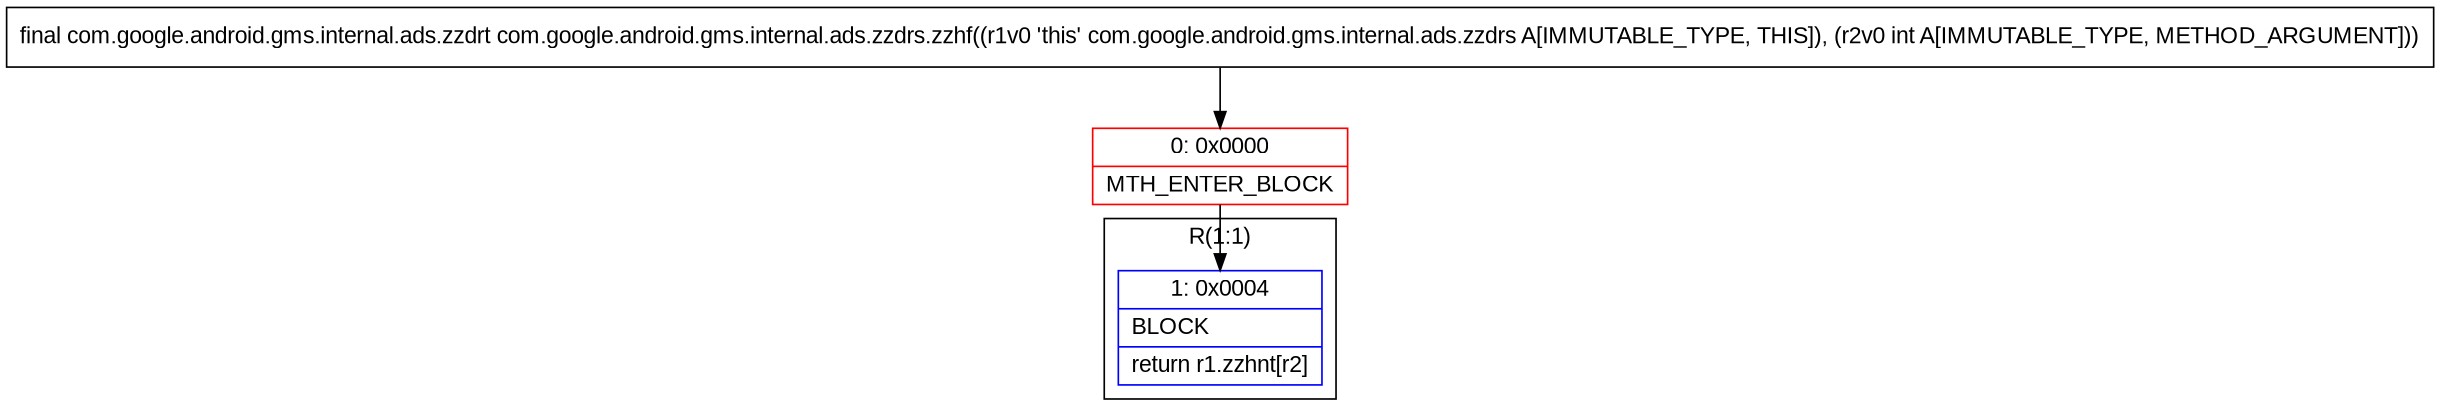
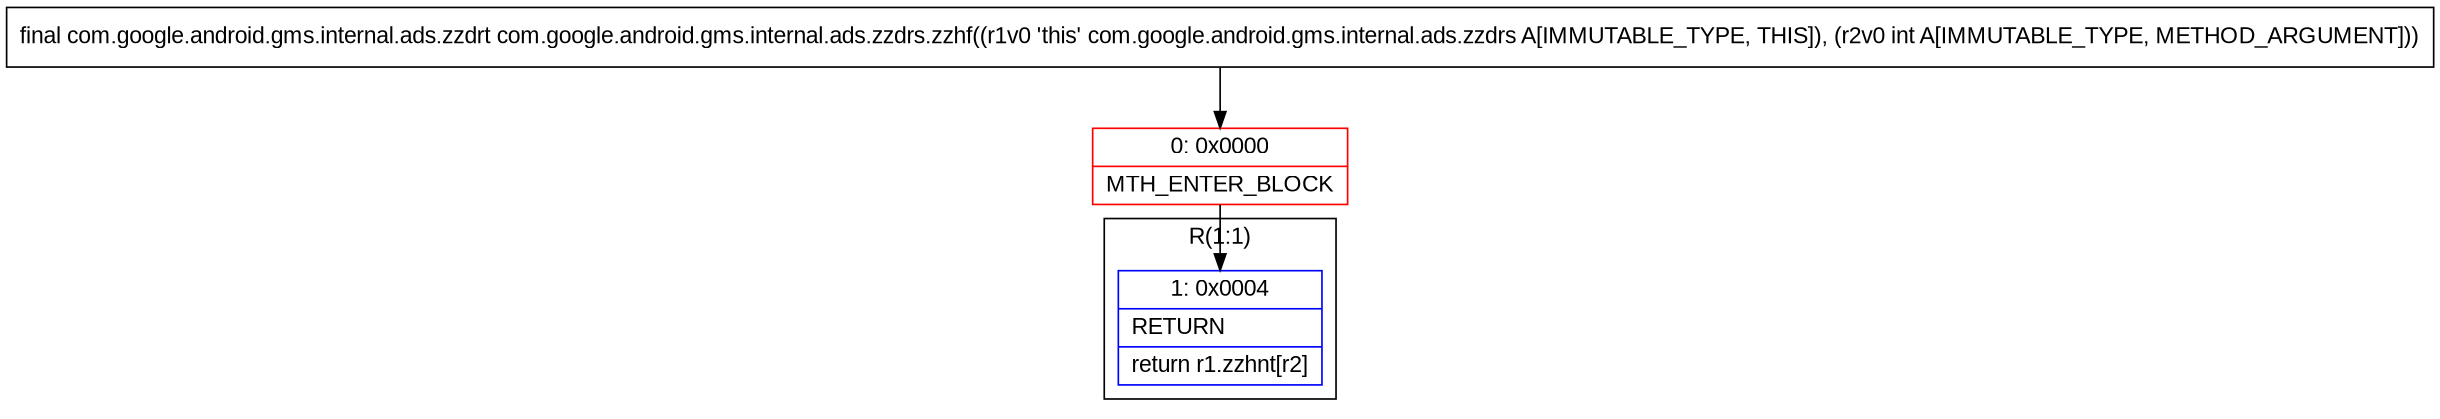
node "1: 0x0004": text "BLOCK" -> "RETURN"
